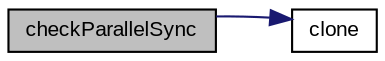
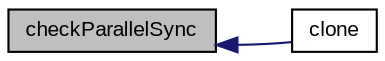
edge "checkParallelSync" -> "clone": reversed
